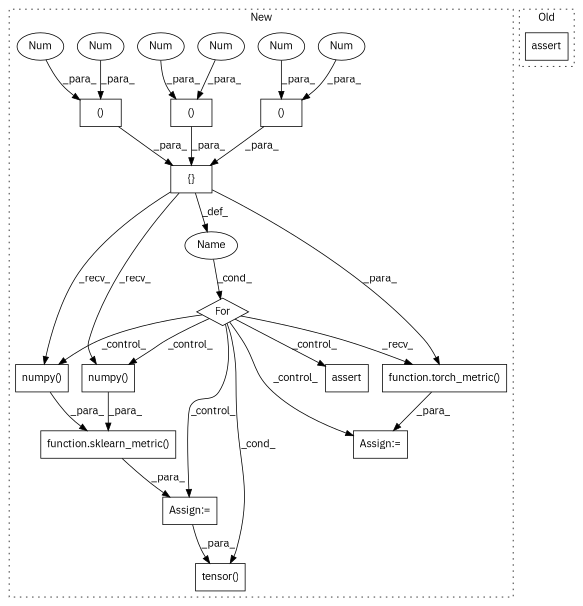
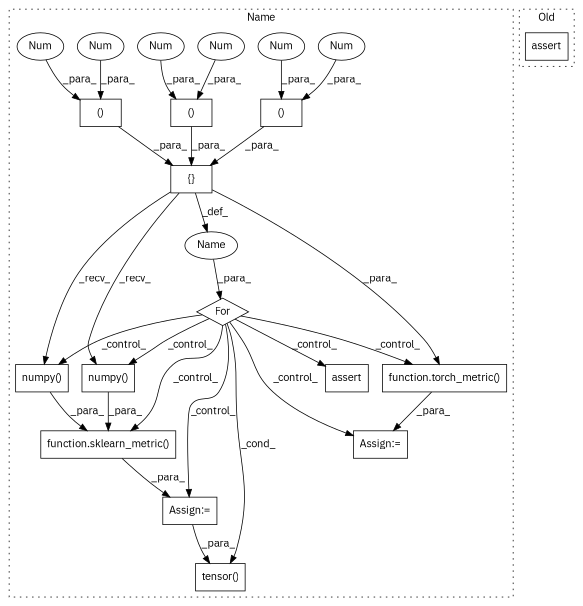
cluster "New": label "New" -> "Name"
edge "Name" -> "For": label "_cond_" -> "_para_"
edge "For" -> "function.torch_metric()": label "_recv_" -> "_control_"
edge "For" -> "function.sklearn_metric()": added, label "_control_"
